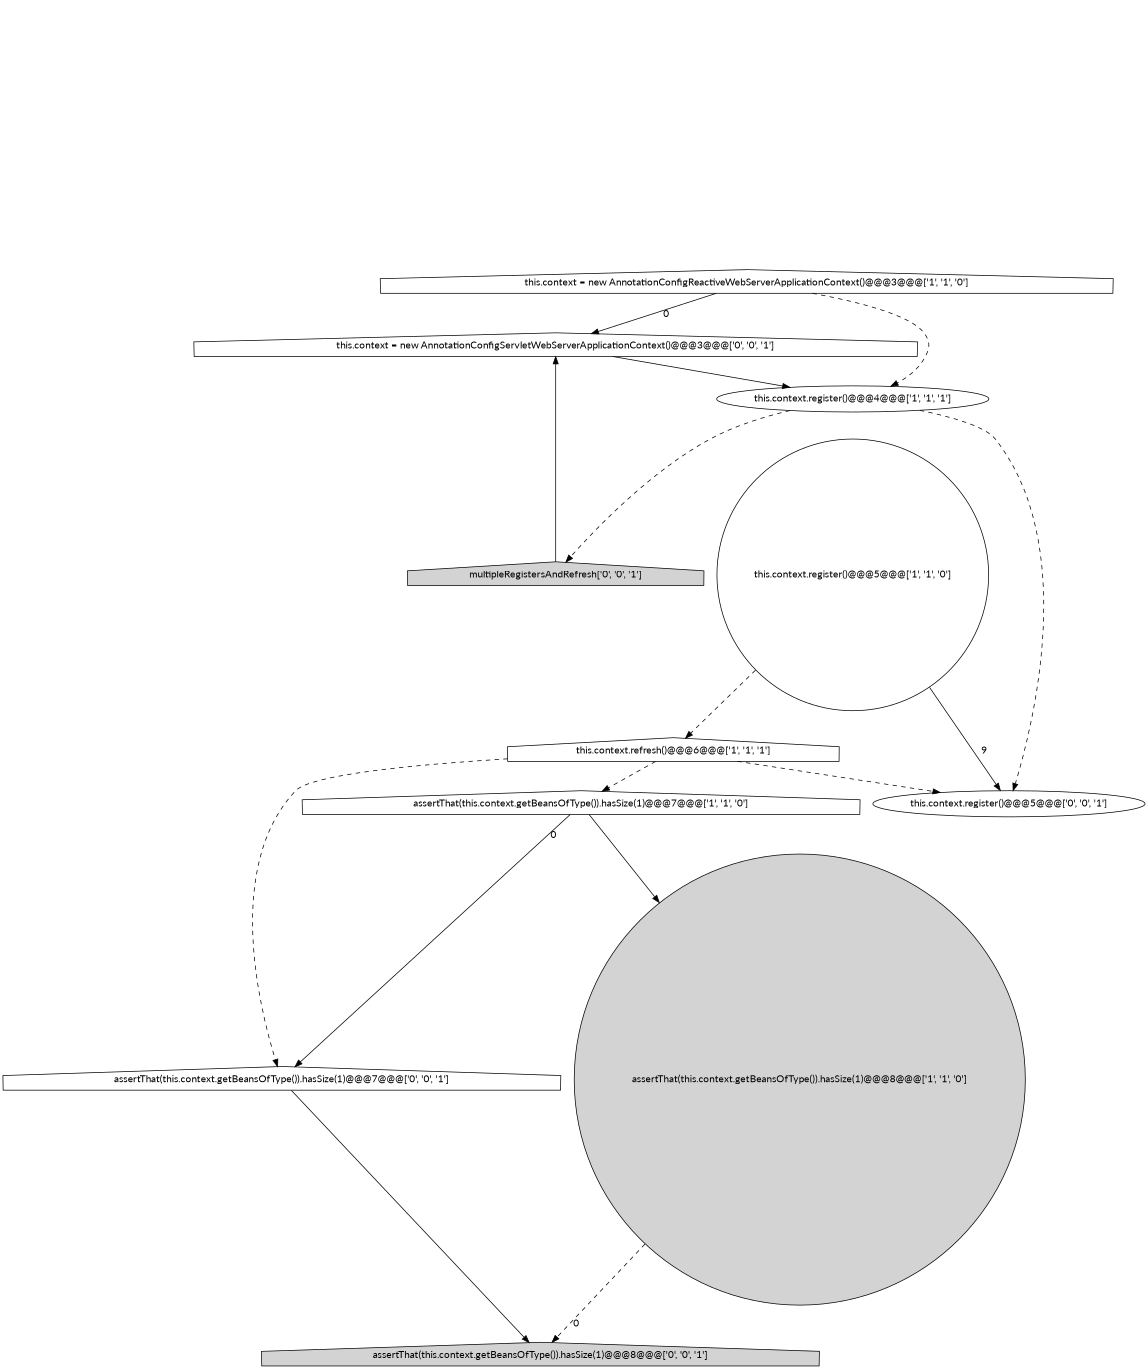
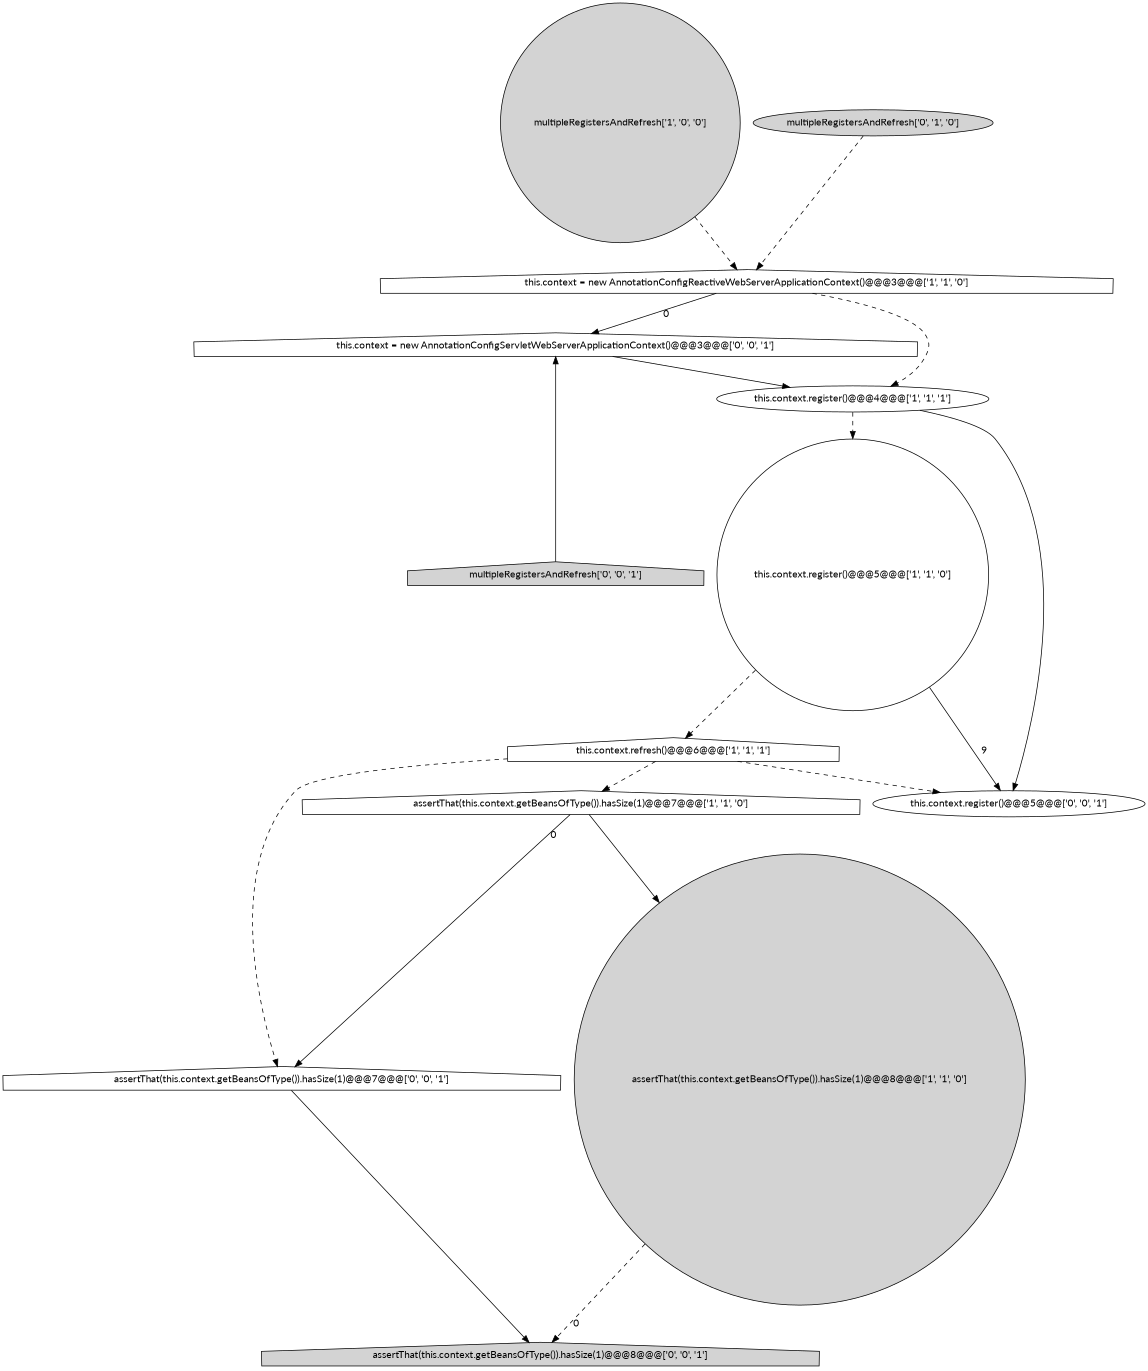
node "multipleRegistersAndRefresh['1', '0', '0']": added
node "multipleRegistersAndRefresh['0', '1', '0']": added
edge "this.context.register()@@@4@@@['1', '1', '1']" -> "multipleRegistersAndRefresh['0', '0', '1']": now "this.context.register()@@@4@@@['1', '1', '1']" -> "this.context.register()@@@5@@@['1', '1', '0']"
edge "this.context.register()@@@4@@@['1', '1', '1']" -> "this.context.register()@@@5@@@['0', '0', '1']": style dashed -> solid
